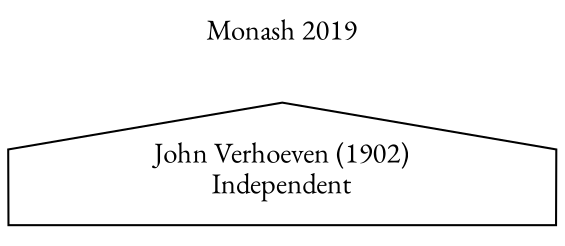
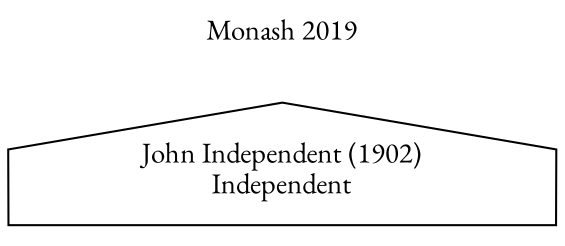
node "John Verhoeven (1902) Independent": label "John Verhoeven (1902) Independent" -> "John Independent (1902) Independent"
